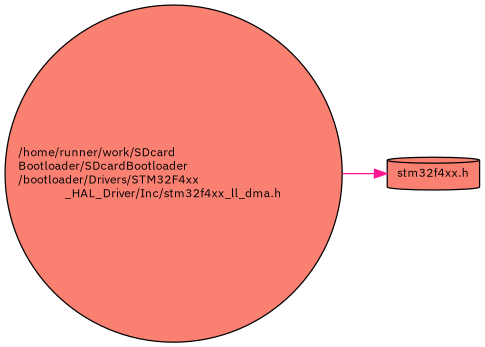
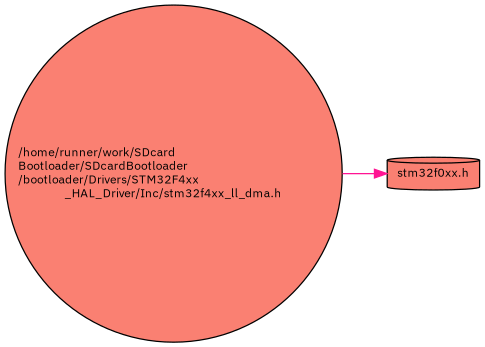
node "stm32f4xx.h": label "stm32f4xx.h" -> "stm32f0xx.h"
